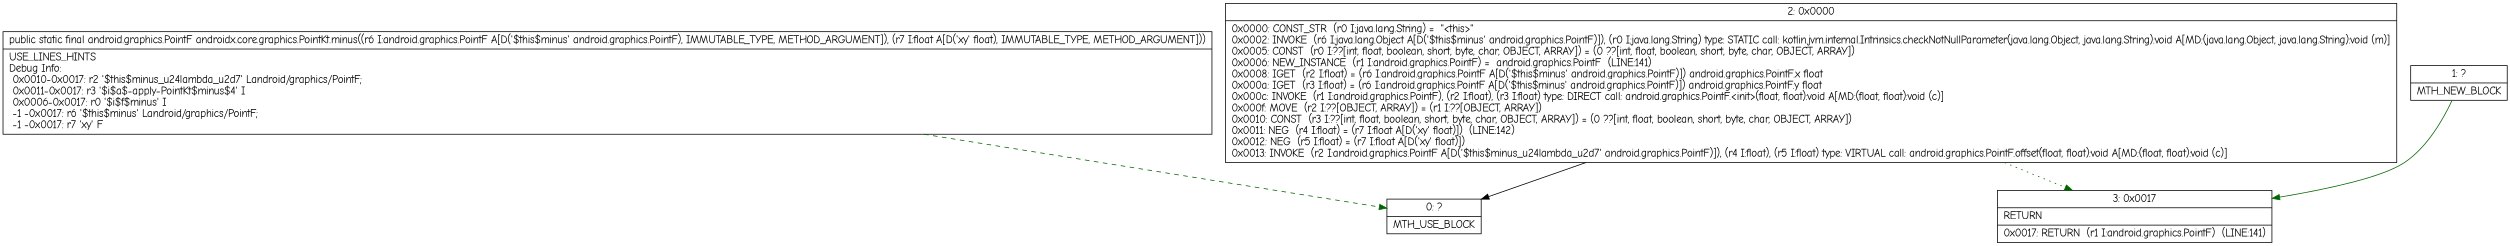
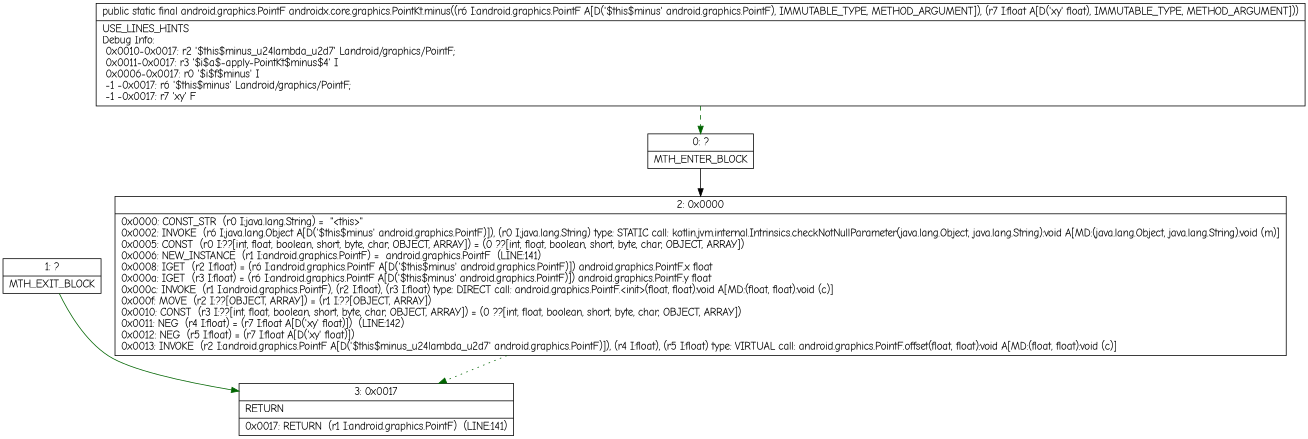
node "1: ?": text "MTH_NEW_BLOCK" -> "MTH_EXIT_BLOCK"
edge "2: 0x0000" -> "0: ?": reversed
node "0: ?": text "MTH_USE_BLOCK" -> "MTH_ENTER_BLOCK"
